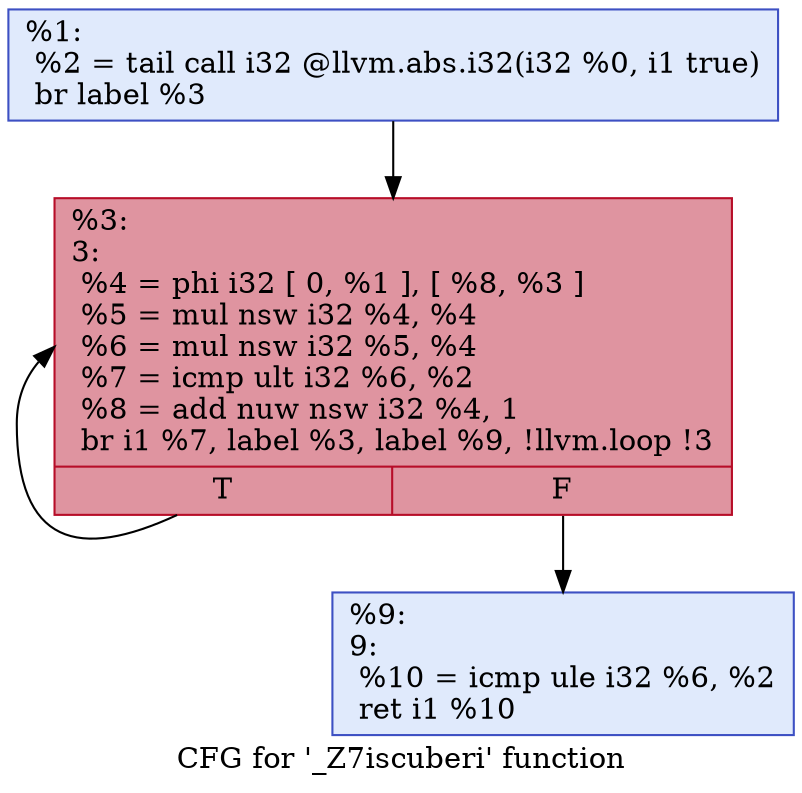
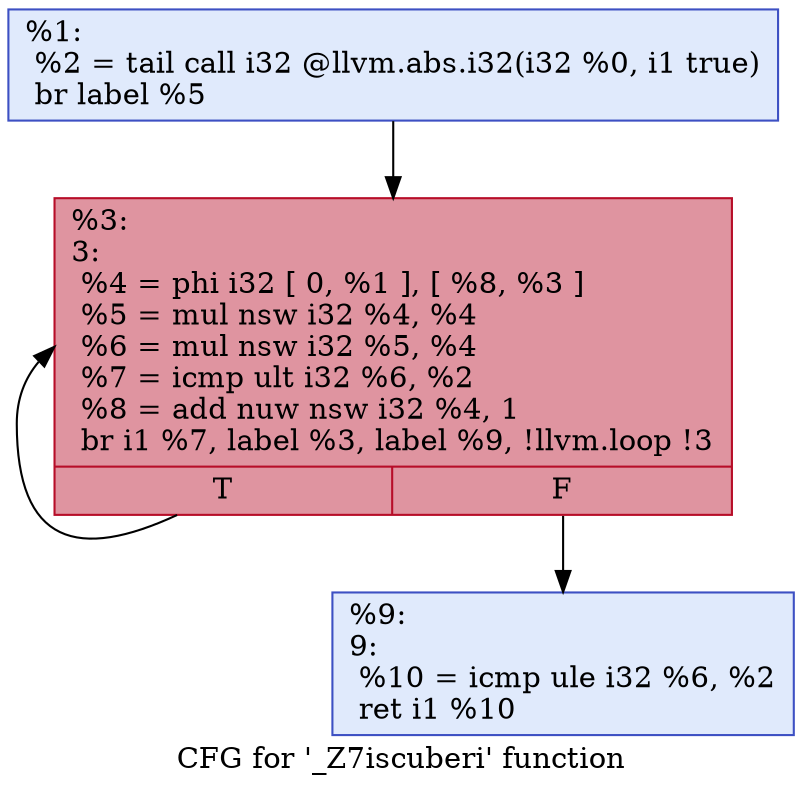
node "%1:": text "br label %3" -> "br label %5"
